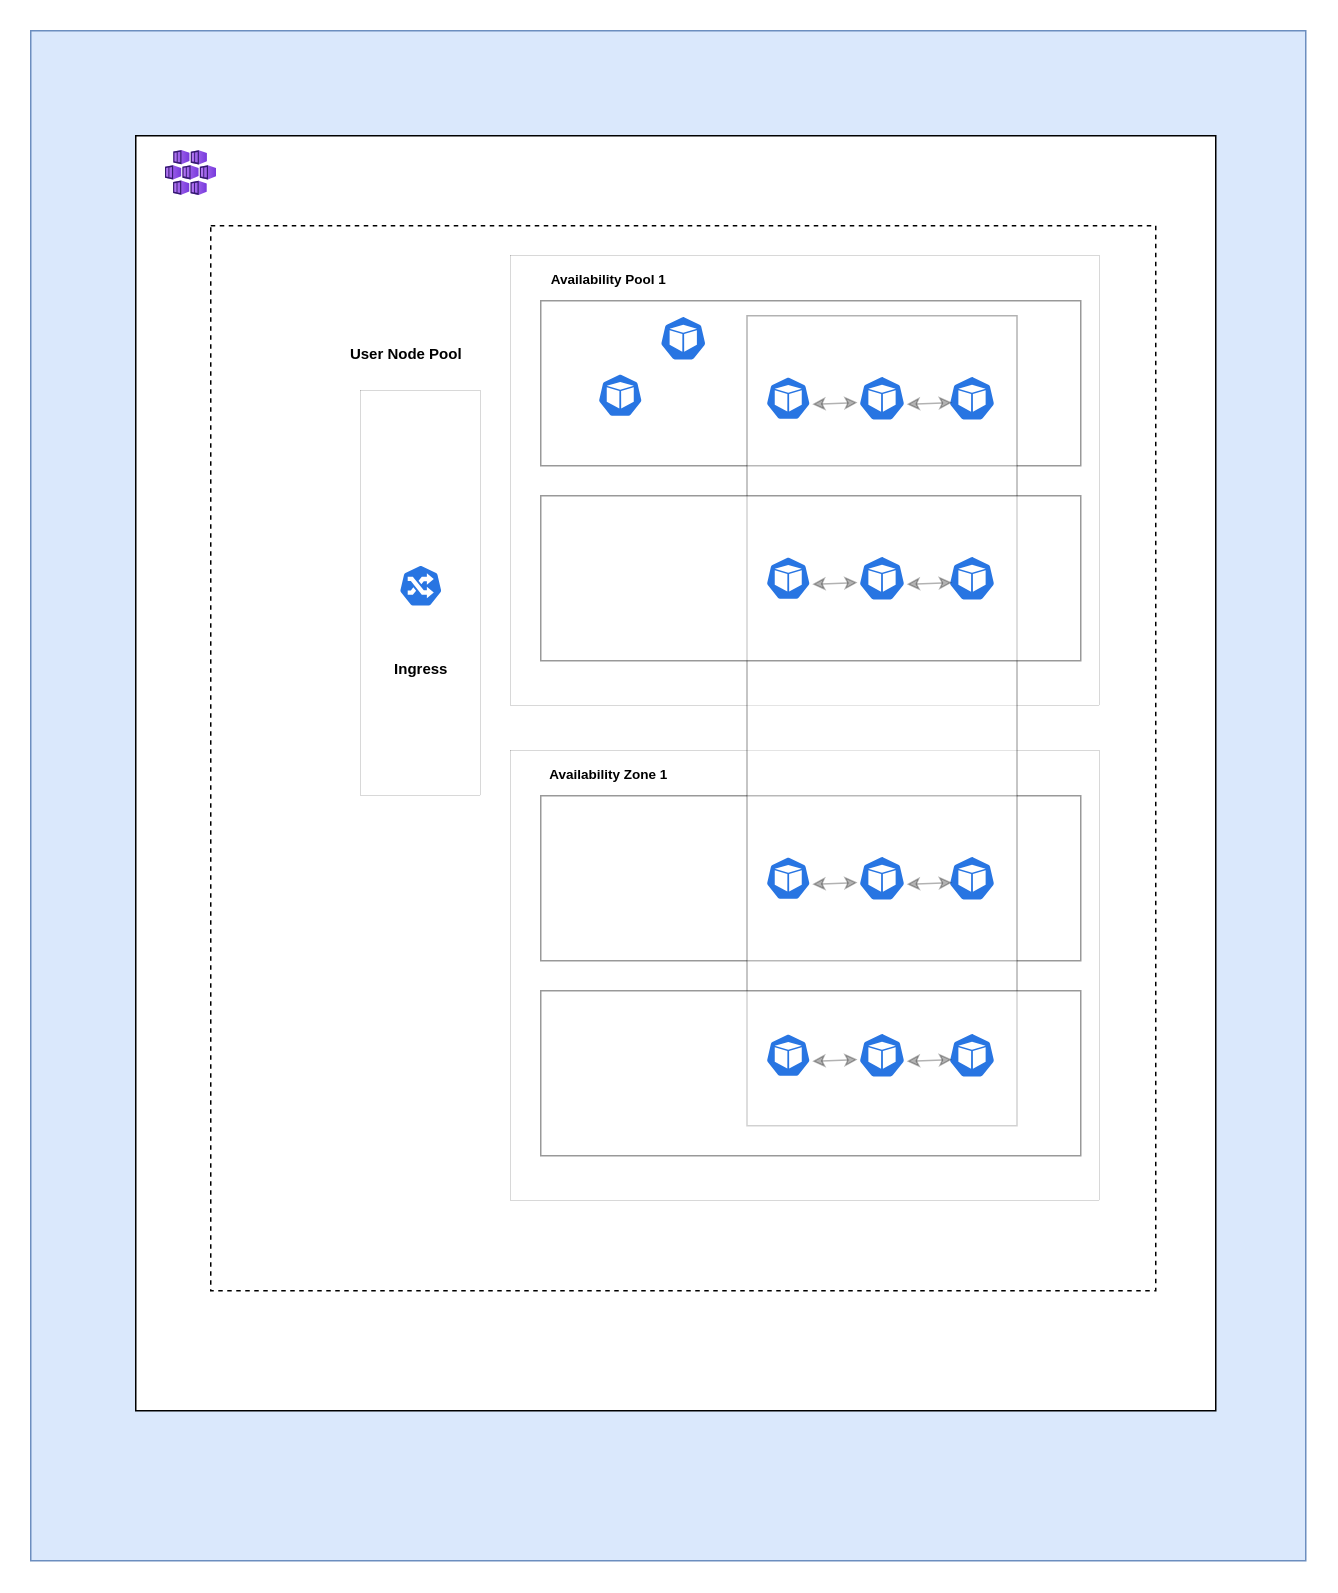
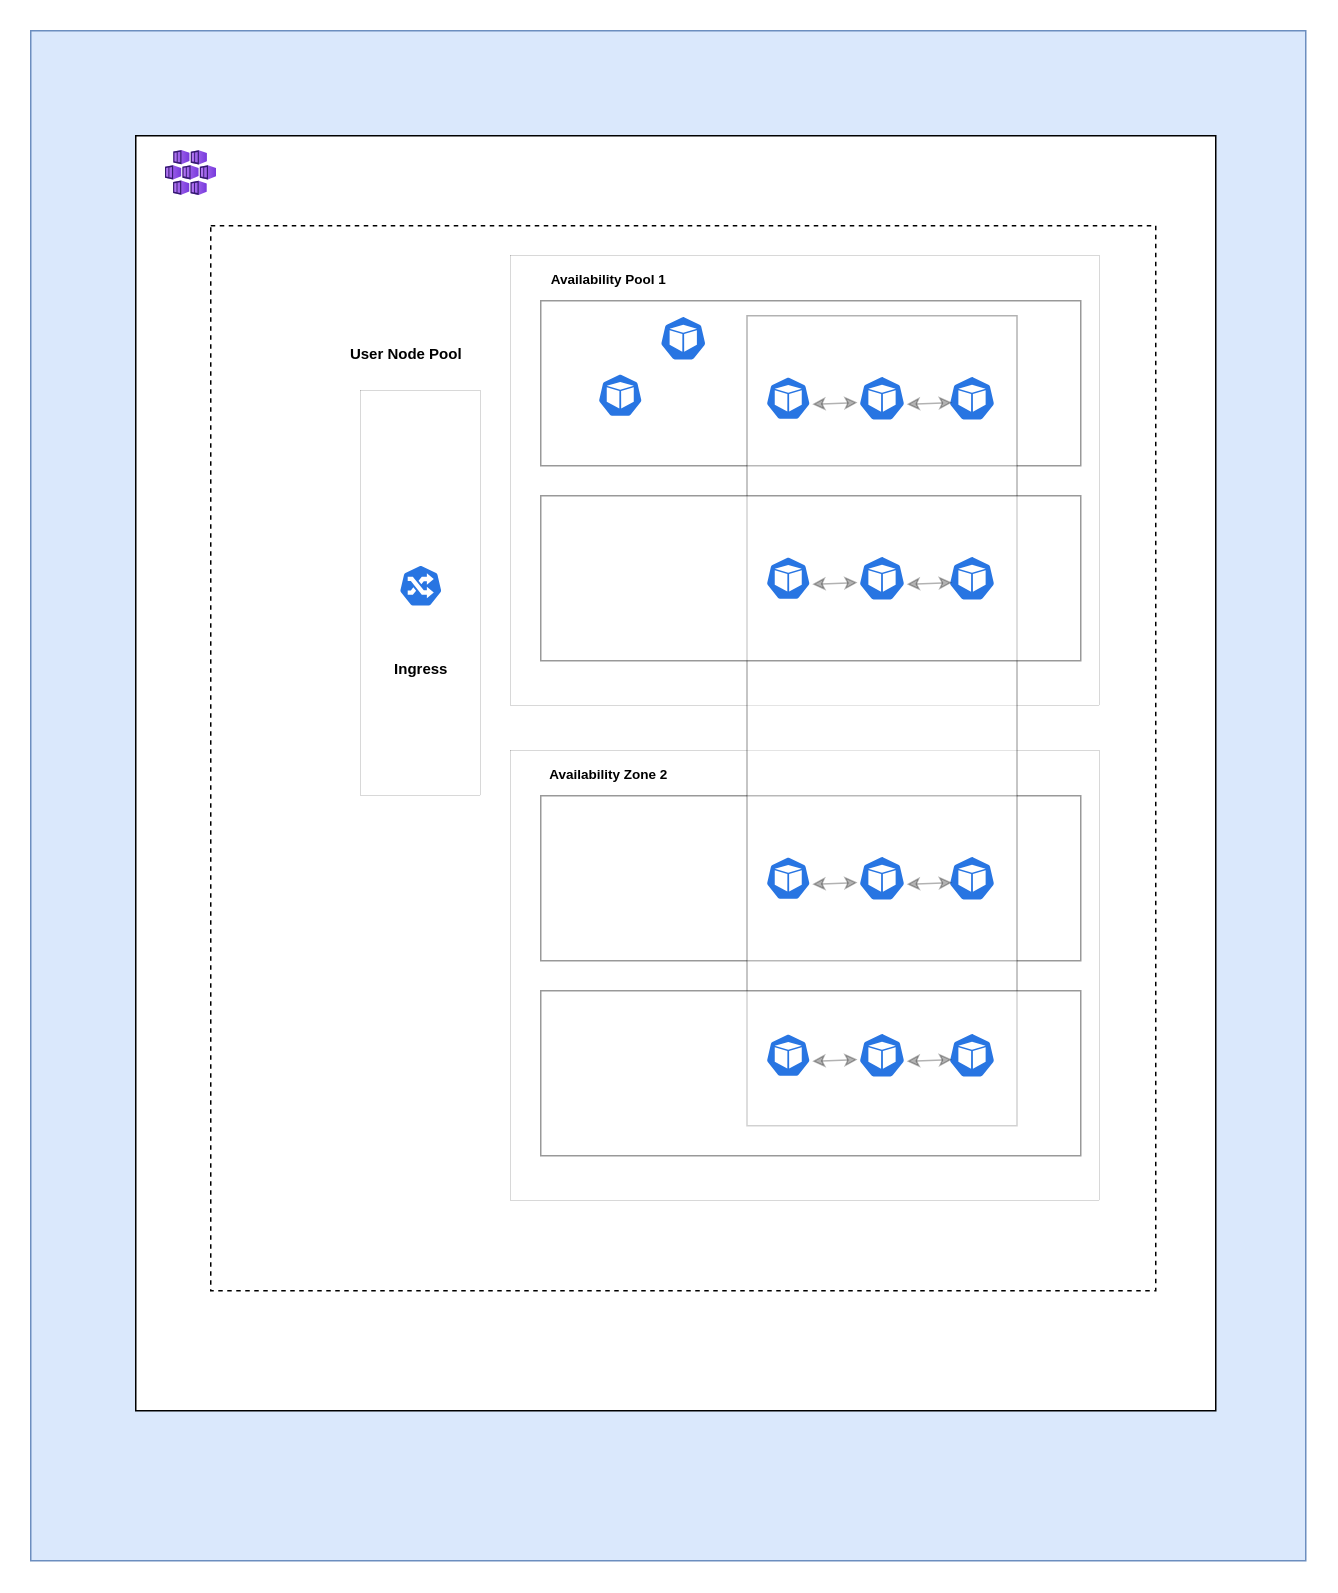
node "Availability Zone 1": label "Availability Zone 1" -> "Availability Zone 2"
